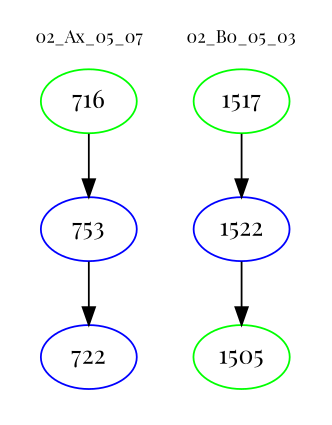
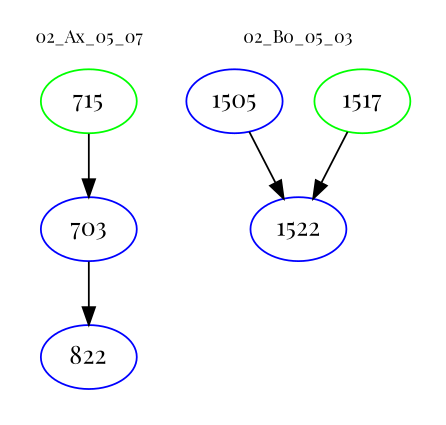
node "716": label "716" -> "715"
node "753": label "753" -> "703"
edge "1522" -> "1505": reversed
node "722": label "722" -> "822"
node "1505": color green -> blue
